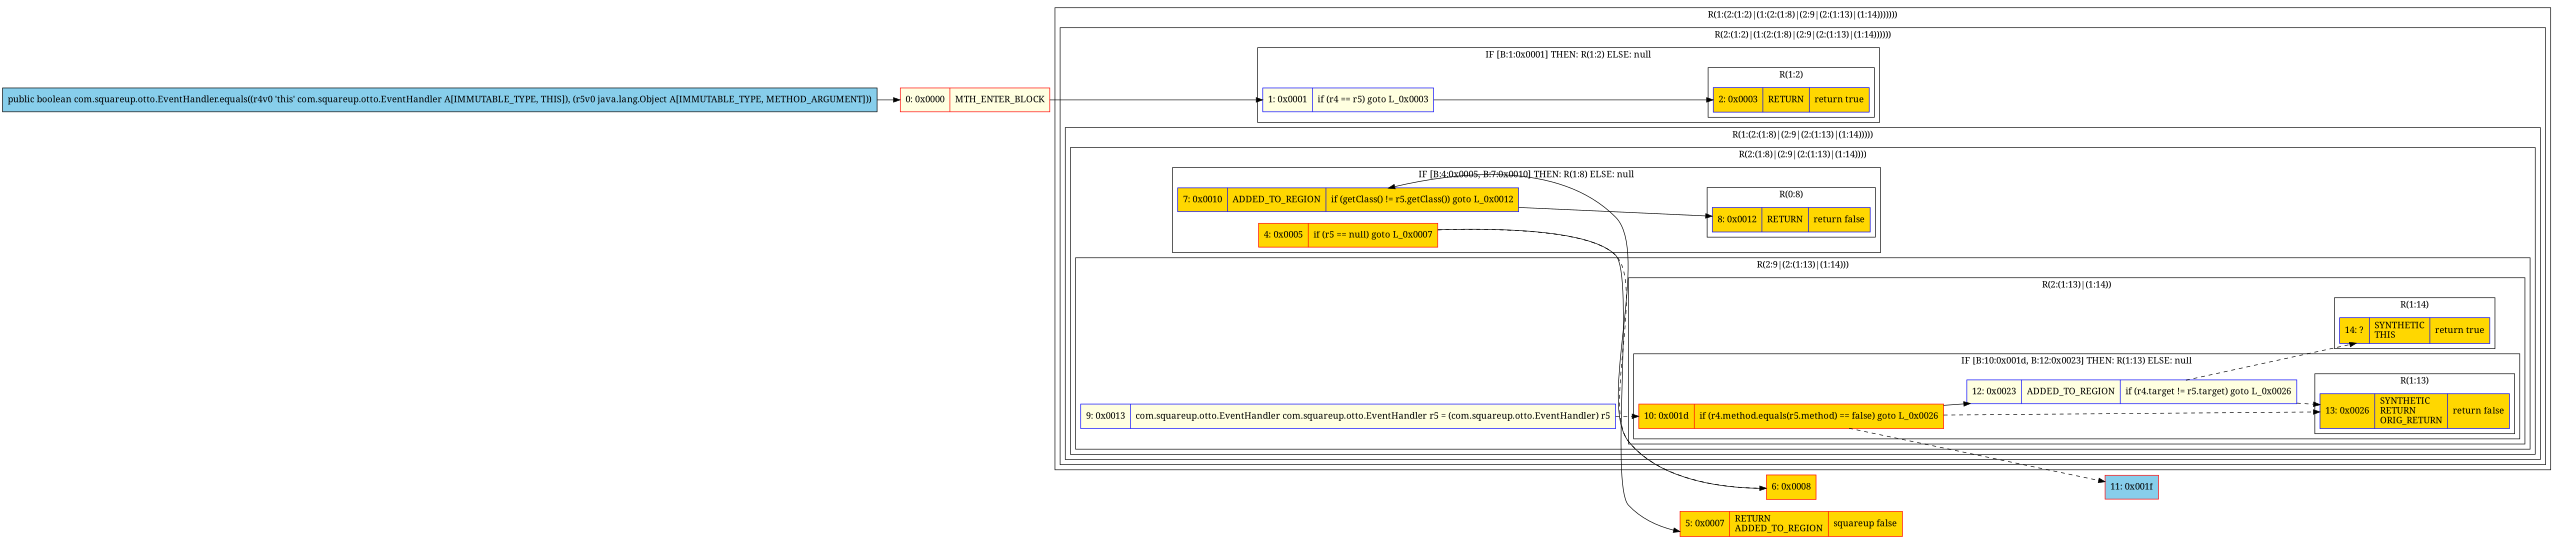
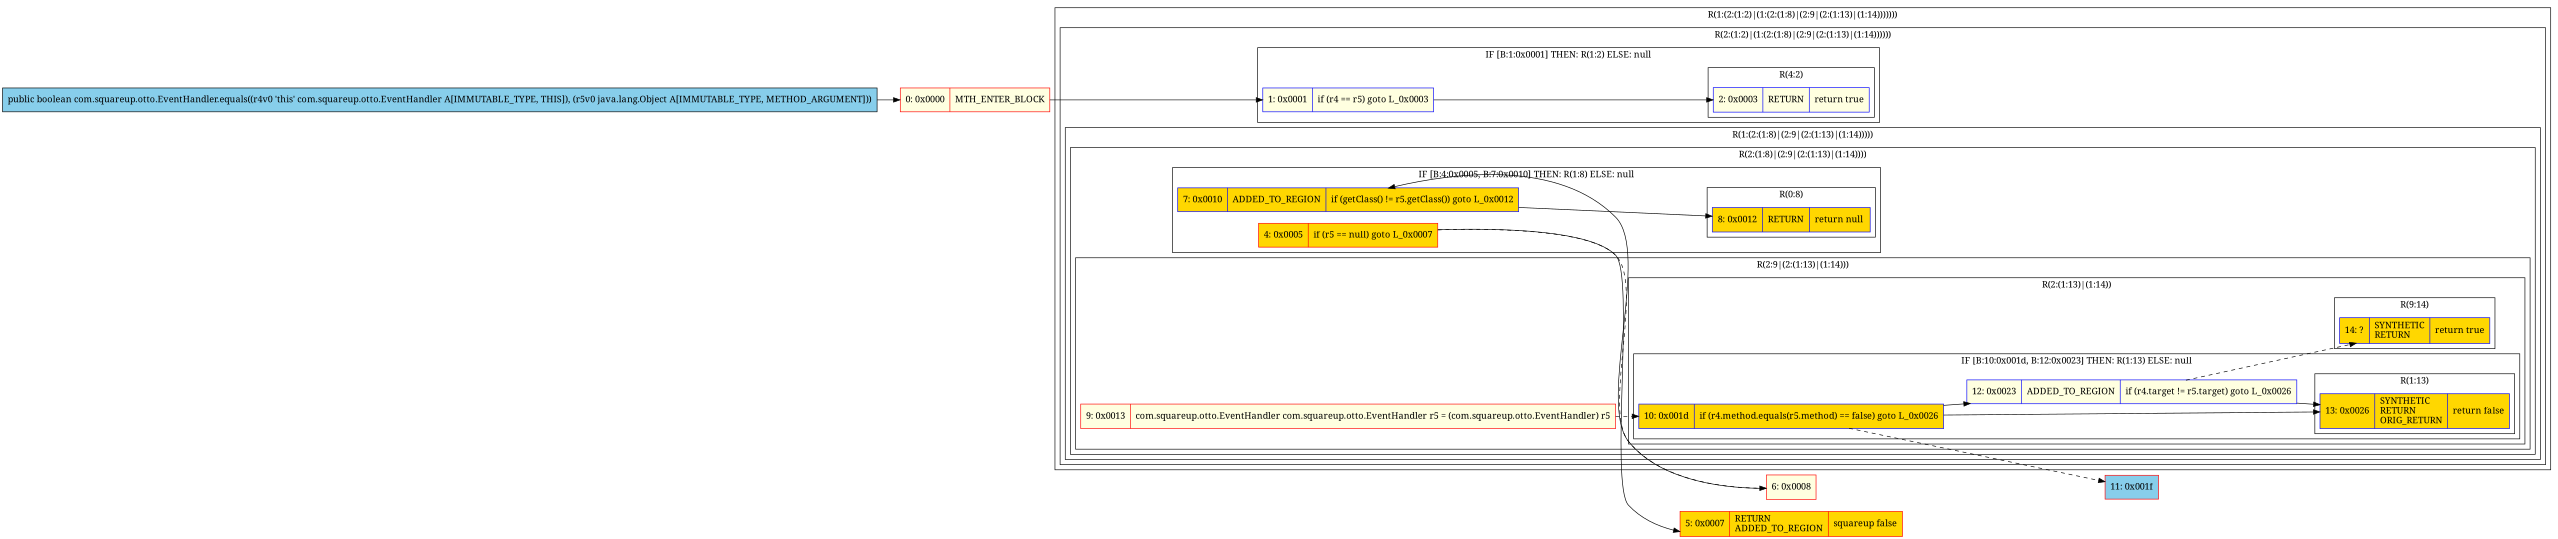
cluster "R(1:2)": label "R(1:2)" -> "R(4:2)"
node "2: 0x0003": fillcolor gold -> lightyellow
node "8: 0x0012": text "return false" -> "return null"
cluster "R(1:14)": label "R(1:14)" -> "R(9:14)"
node "14: ?": text "THIS" -> "RETURN"
edge "12: 0x0023" -> "13: 0x0026": style dashed -> solid
edge "10: 0x001d" -> "13: 0x0026": style dashed -> solid
node "9: 0x0013": color blue -> red
node "10: 0x001d": color red -> blue
node "6: 0x0008": fillcolor gold -> lightyellow
